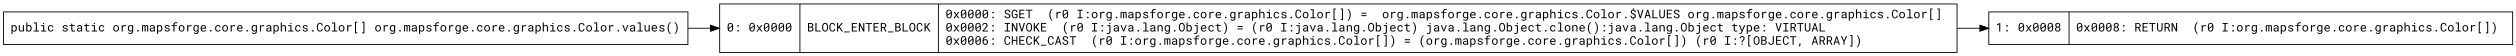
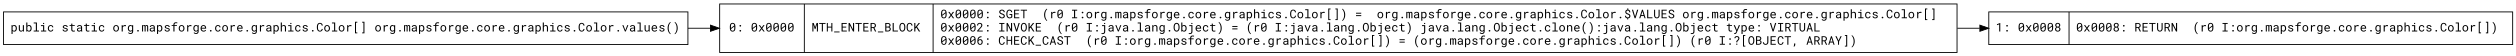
node "0: 0x0000": text "BLOCK_ENTER_BLOCK" -> "MTH_ENTER_BLOCK"
